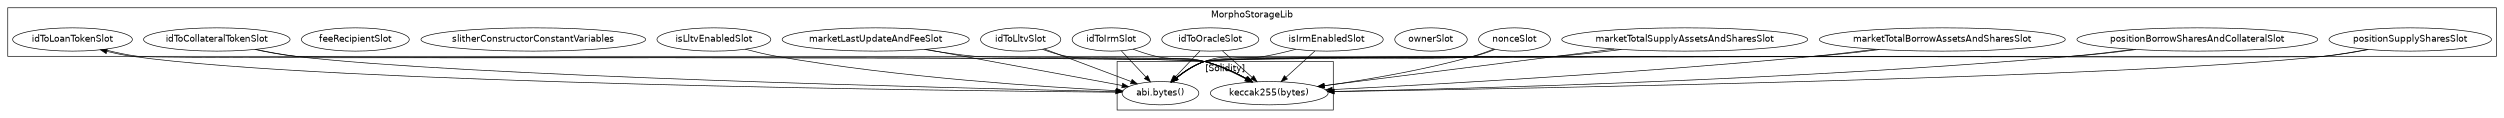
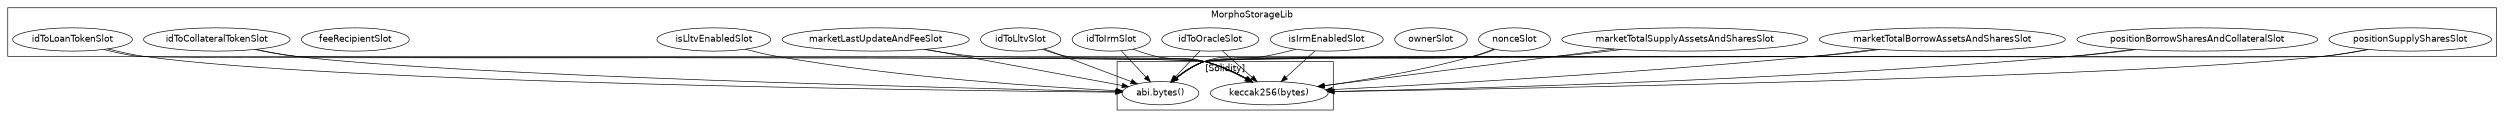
node "slitherConstructorConstantVariables": removed
edge "abi.bytes()" -> "idToLoanTokenSlot": reversed
node "keccak255(bytes)": label "keccak255(bytes)" -> "keccak256(bytes)"
